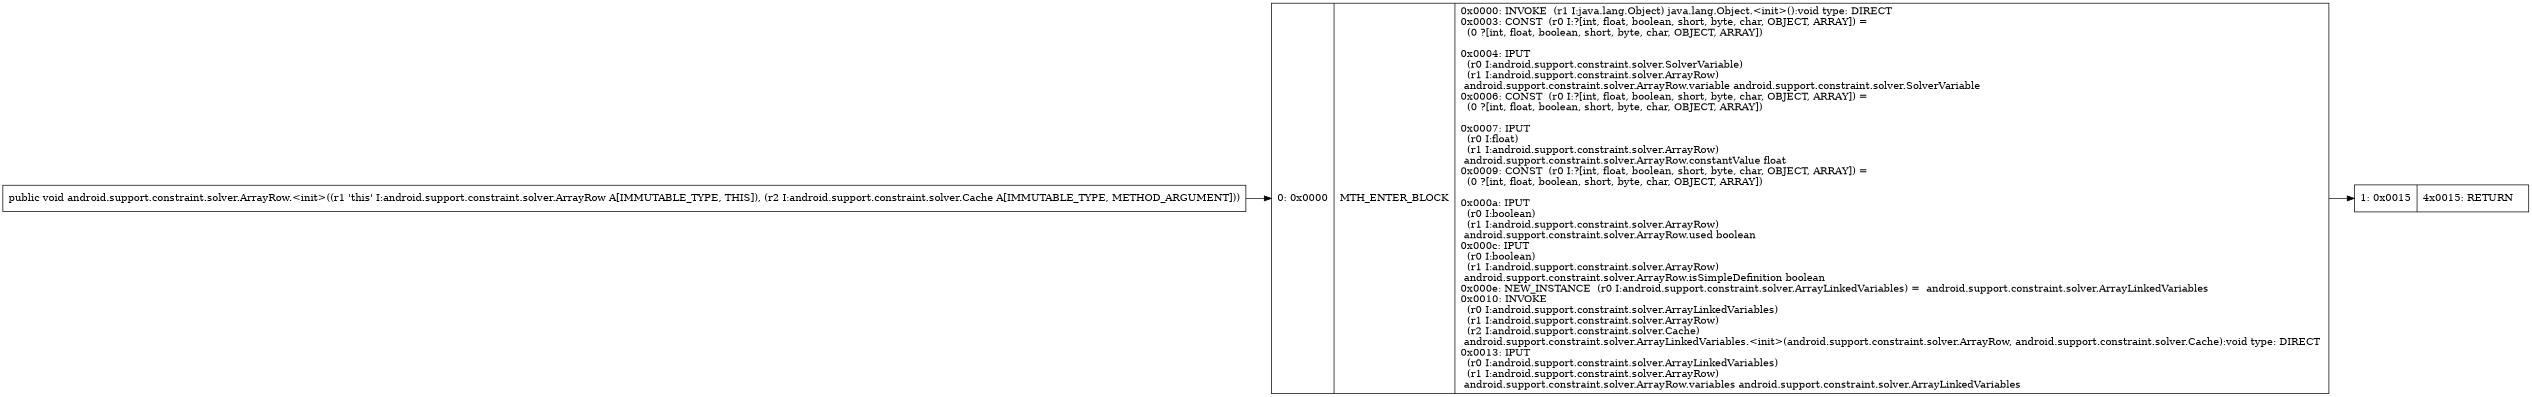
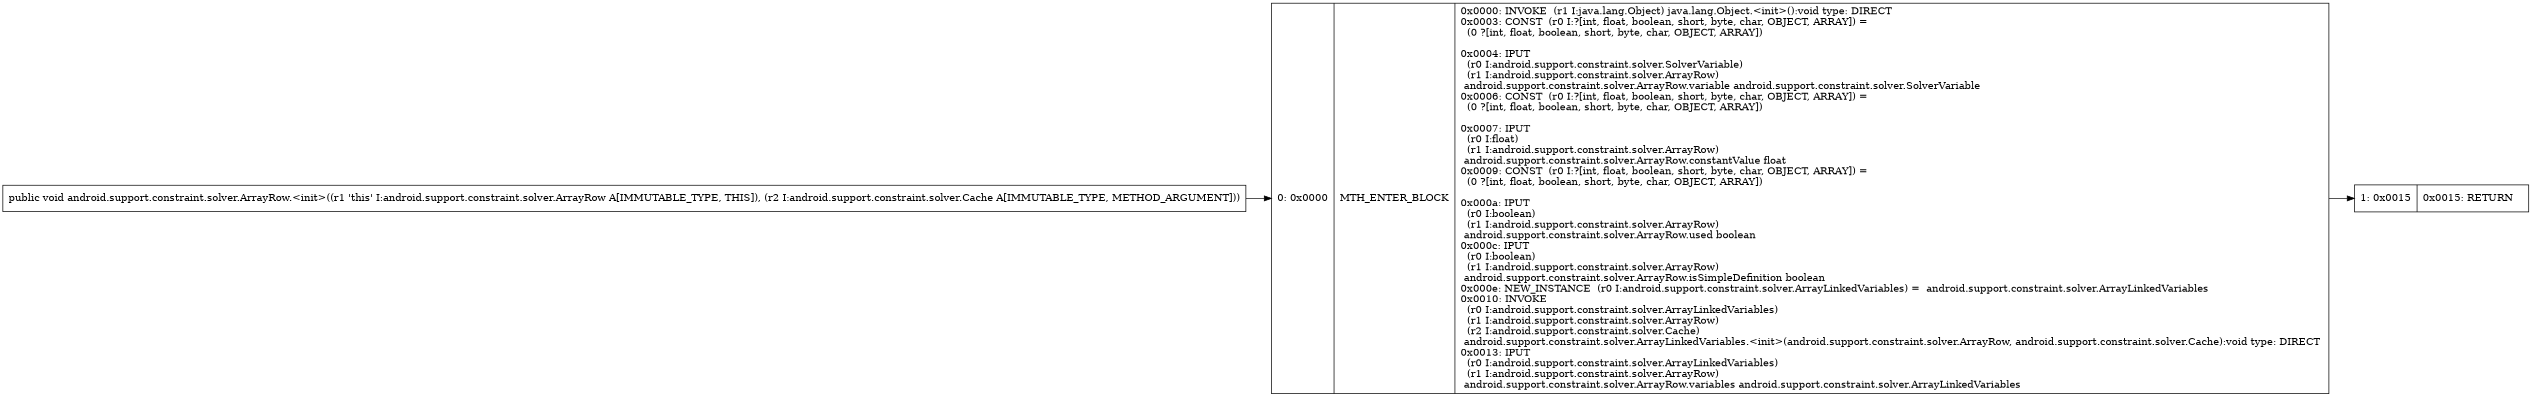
node "1: 0x0015": text "4x0015: RETURN" -> "0x0015: RETURN"
